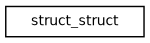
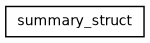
node "struct_struct": label "struct_struct" -> "summary_struct"
